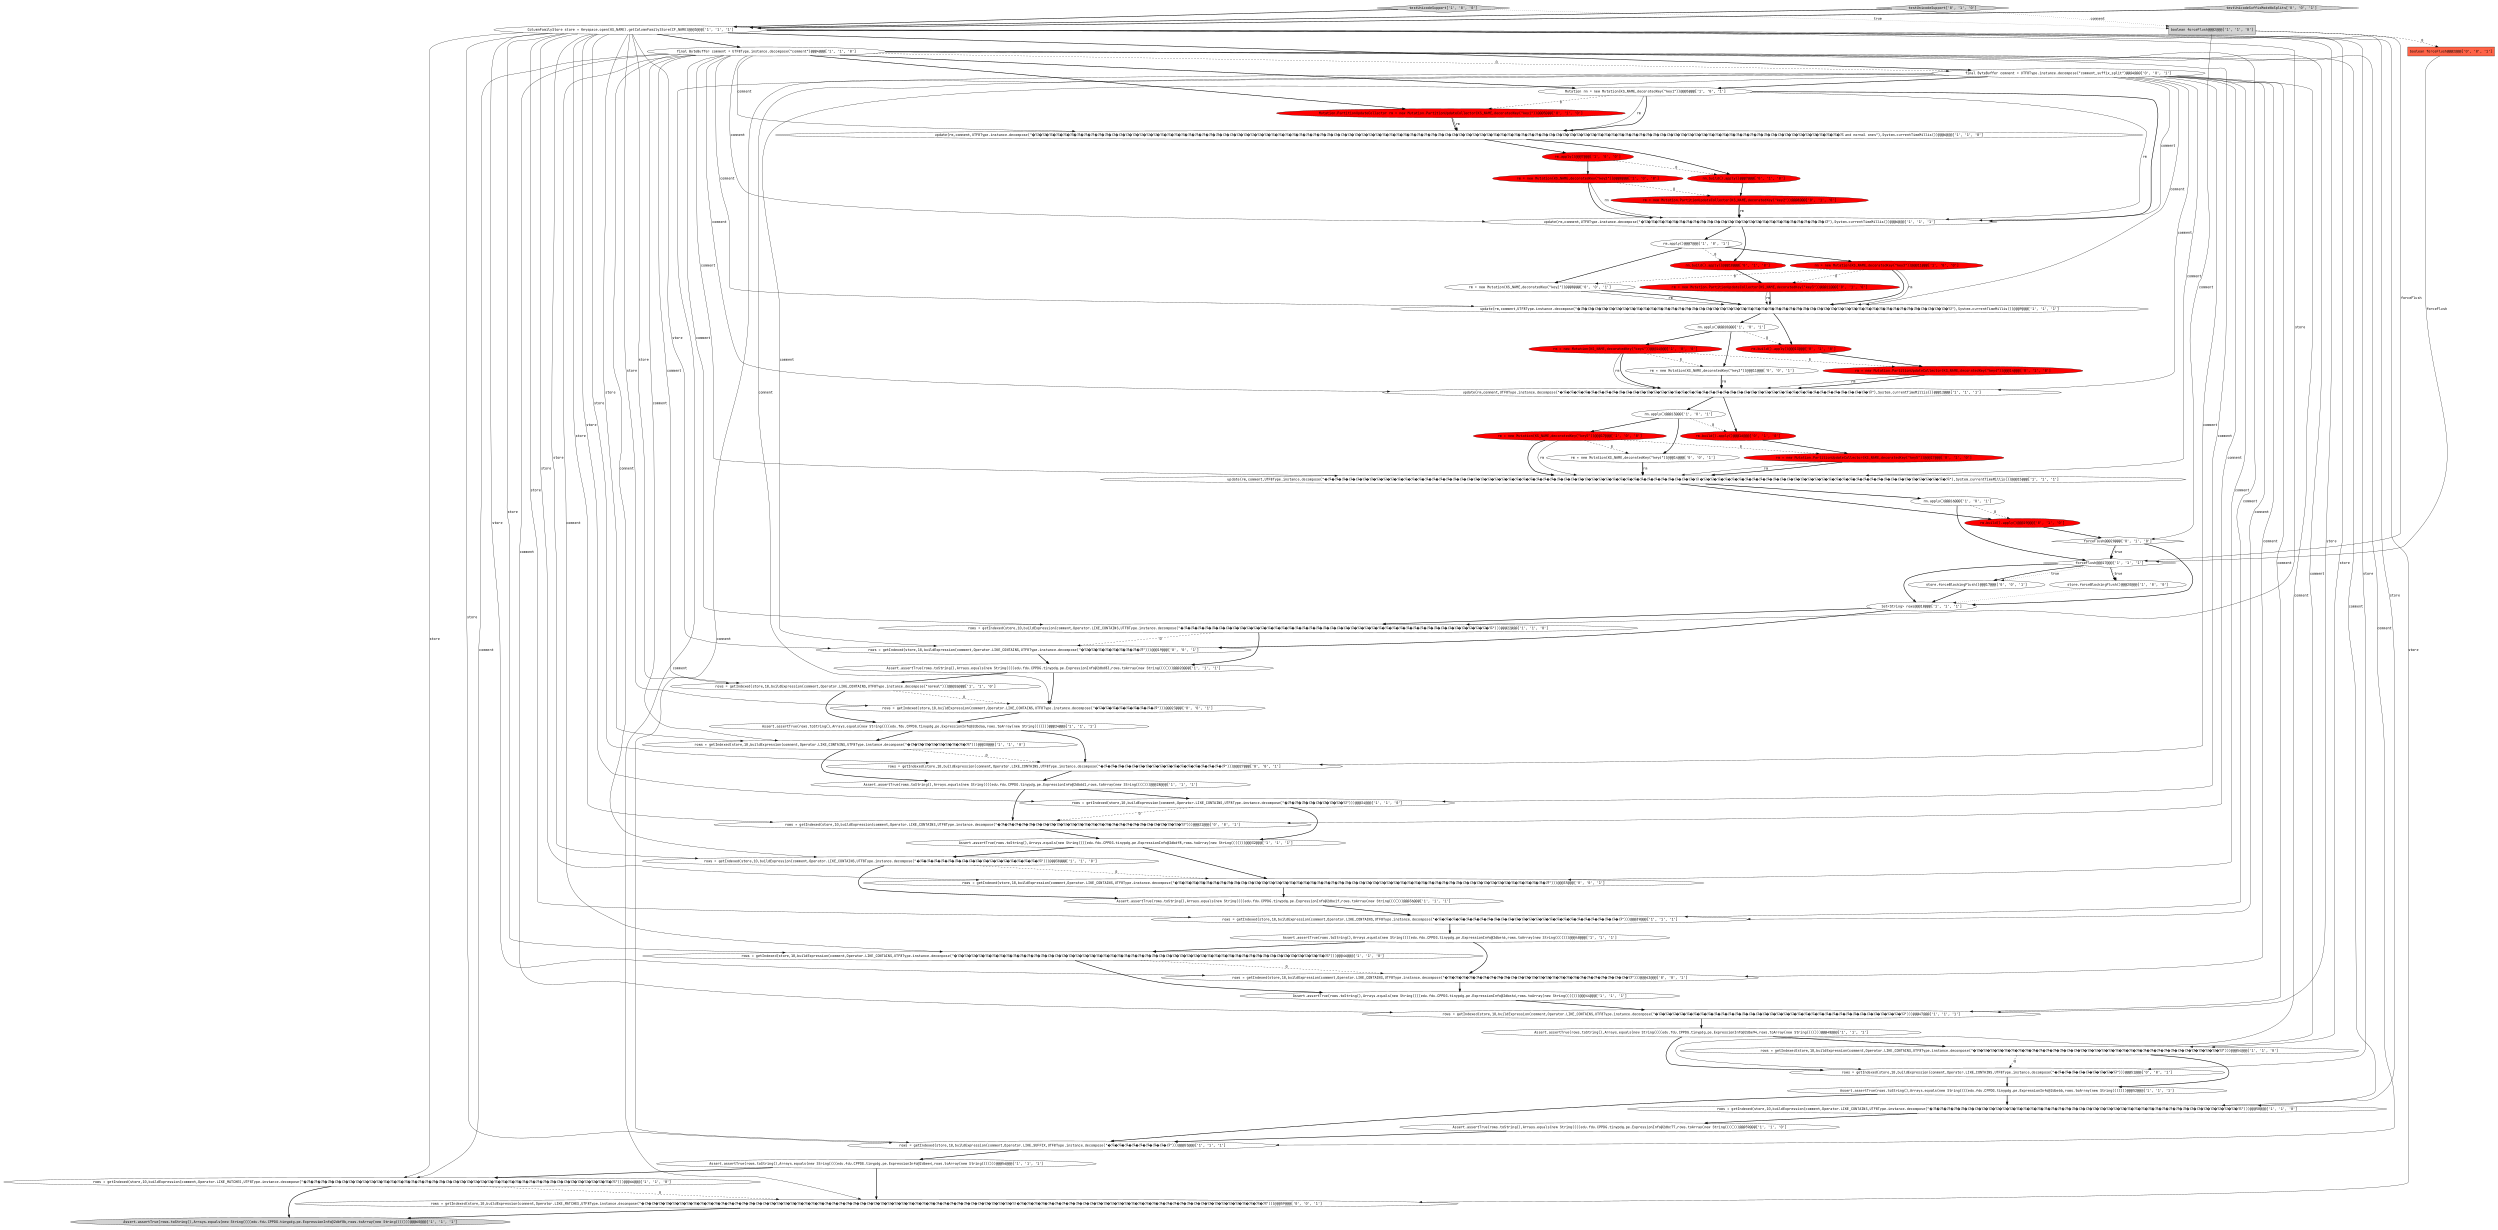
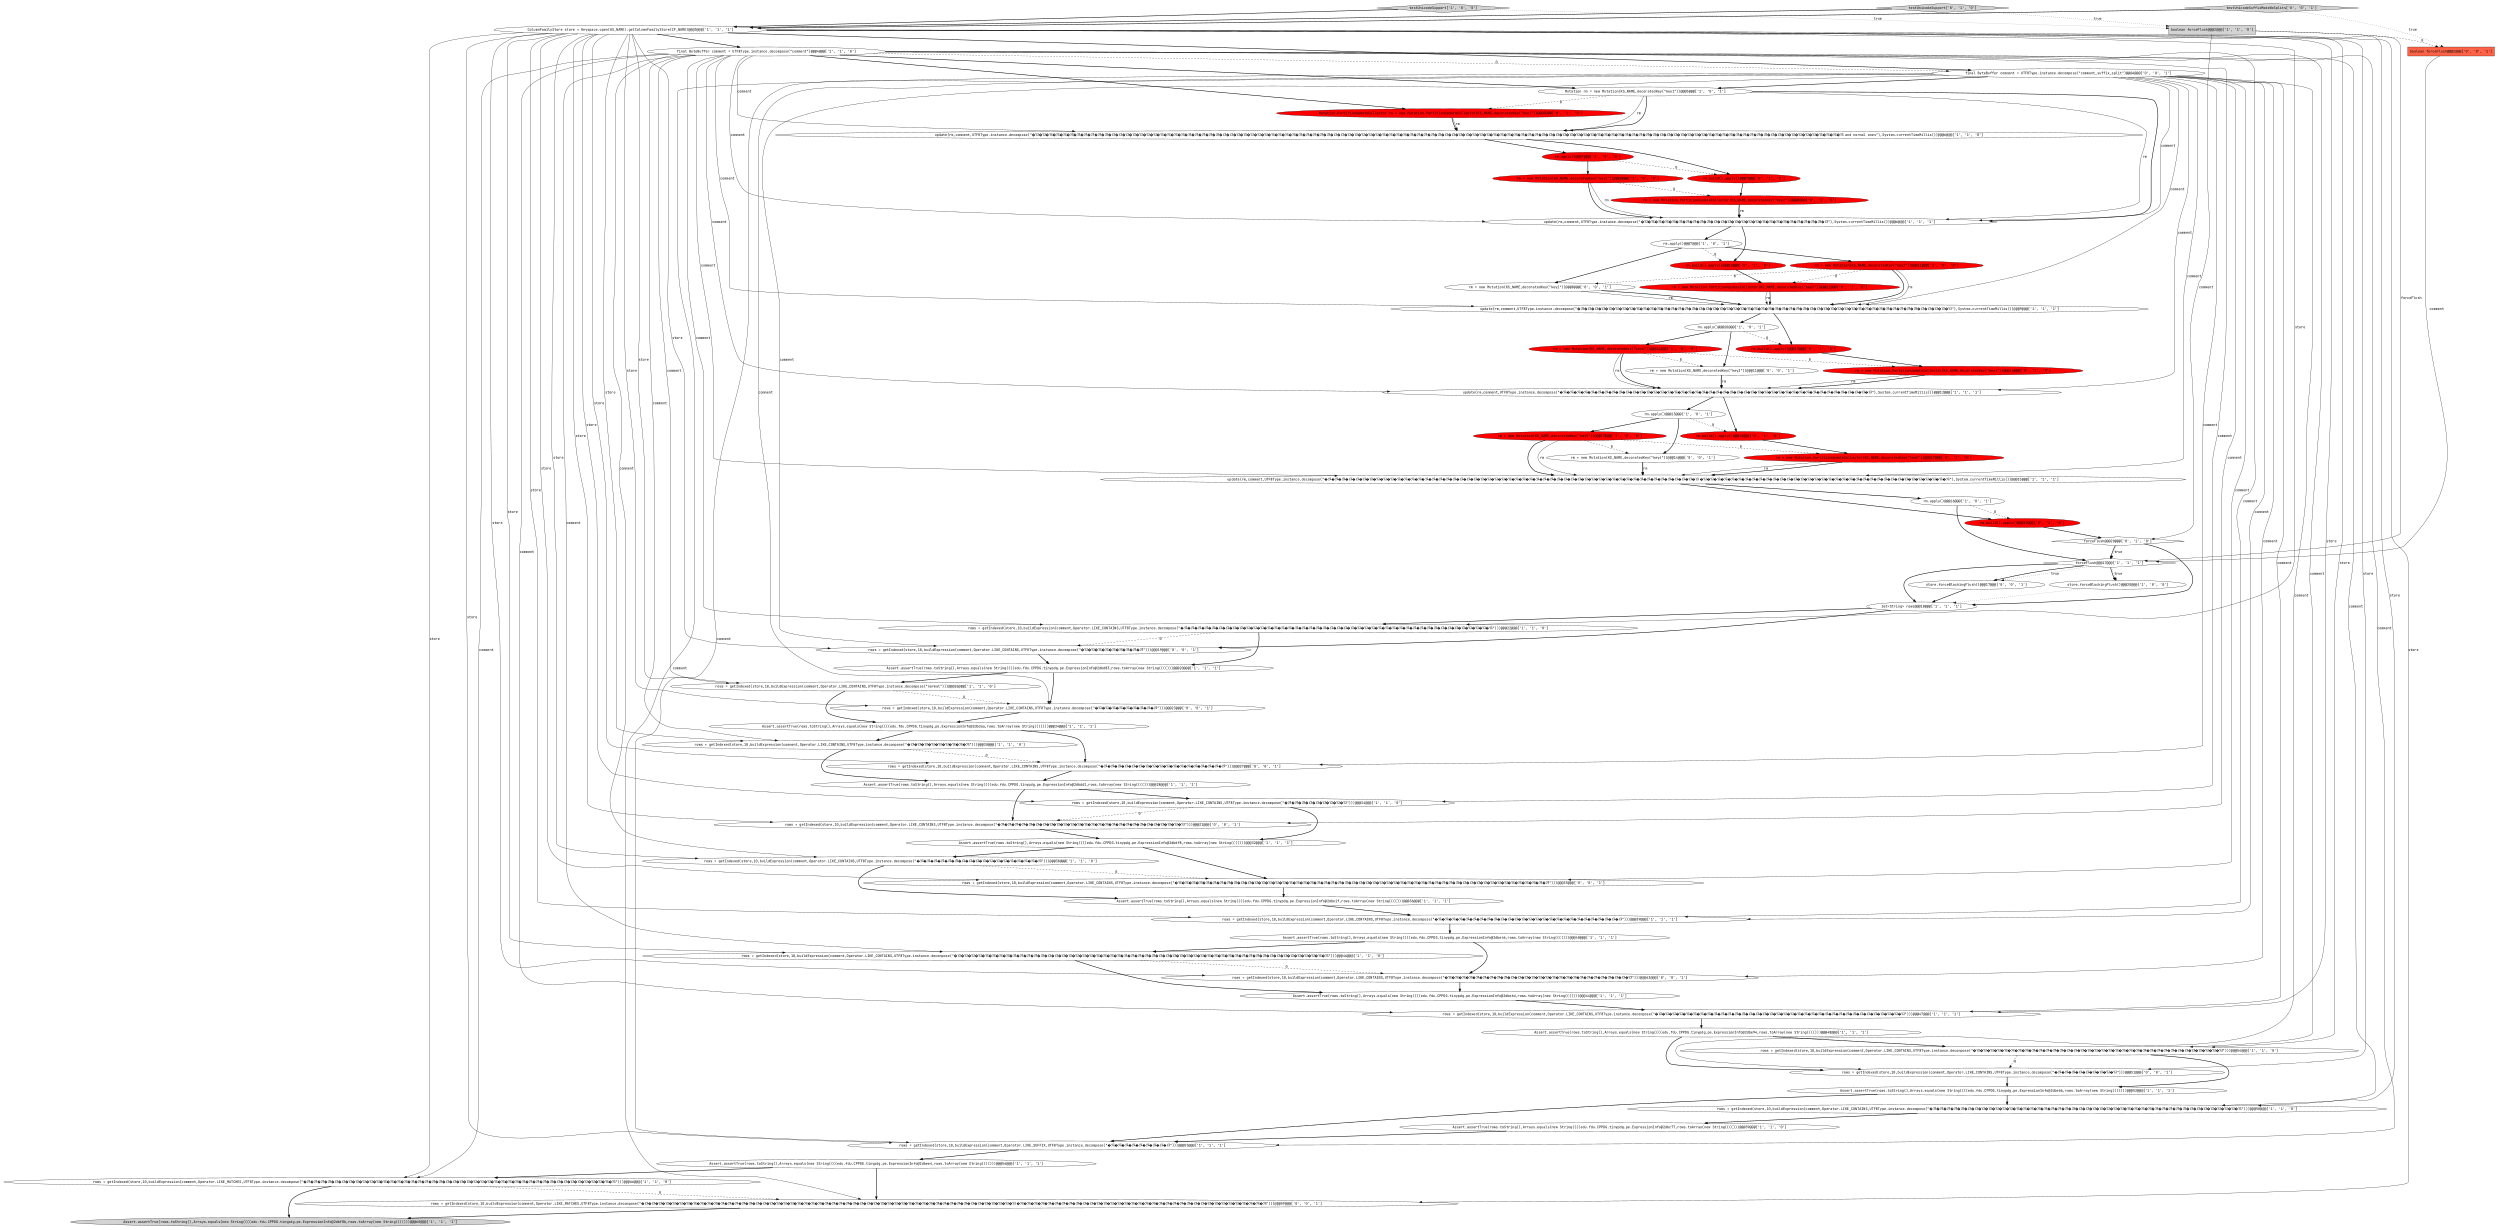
edge "testUnicodeSupport['0', '1', '0']" -> "boolean forceFlush@@@2@@@['1', '1', '0']": label "comment" -> "true"
edge "testUnicodeSuffixModeNoSplits['0', '0', '1']" -> "boolean forceFlush@@@2@@@['0', '0', '1']": added, label "true"
edge "boolean forceFlush@@@2@@@['0', '0', '1']" -> "forceFlush@@@17@@@['1', '1', '1']": label "forceFlush" -> "comment"
